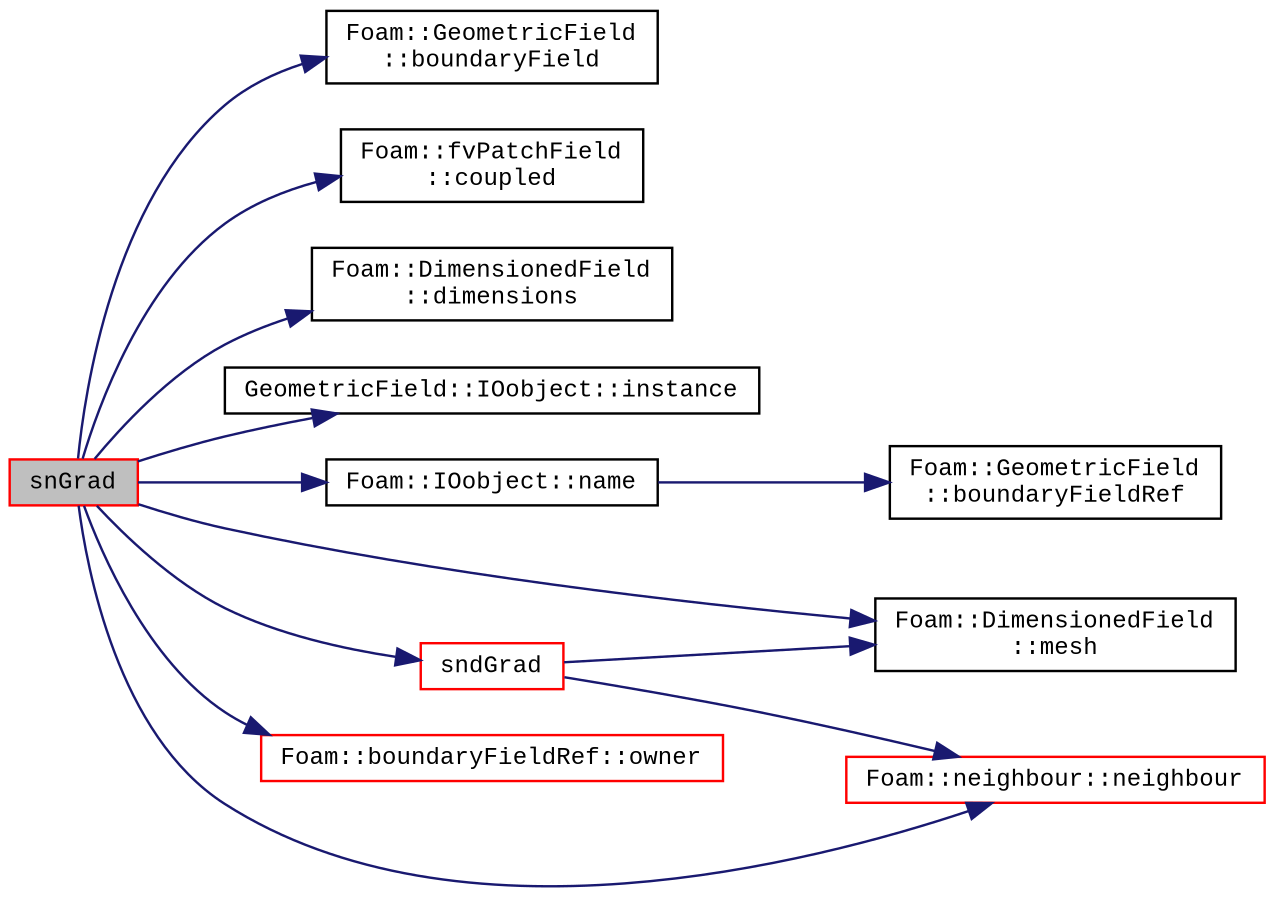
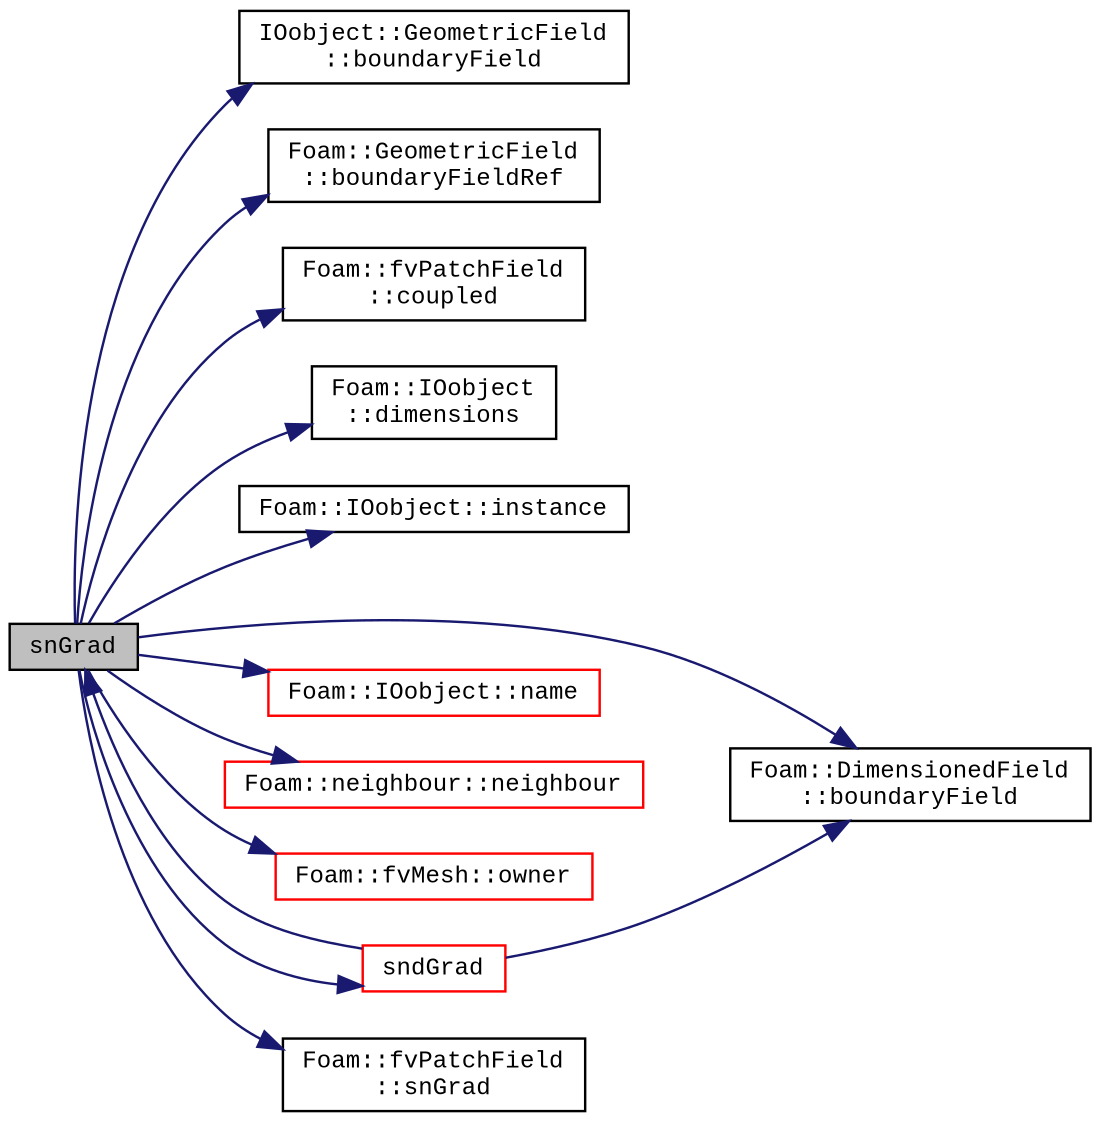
node "Foam::GeometricField ::boundaryField": label "Foam::GeometricField ::boundaryField" -> "IOobject::GeometricField ::boundaryField"
node "Foam::DimensionedField ::dimensions": label "Foam::DimensionedField ::dimensions" -> "Foam::IOobject ::dimensions"
node "GeometricField::IOobject::instance": label "GeometricField::IOobject::instance" -> "Foam::IOobject::instance"
node "snGrad": color red -> black
node "Foam::IOobject::name": color black -> red
edge "Foam::IOobject::name" -> "Foam::GeometricField ::boundaryFieldRef": now "snGrad" -> "Foam::GeometricField ::boundaryFieldRef"
node "Foam::DimensionedField ::mesh": label "Foam::DimensionedField ::mesh" -> "Foam::DimensionedField ::boundaryField"
edge "sndGrad" -> "Foam::neighbour::neighbour": now "sndGrad" -> "snGrad"
node "Foam::boundaryFieldRef::owner": label "Foam::boundaryFieldRef::owner" -> "Foam::fvMesh::owner"
node "Foam::fvPatchField ::snGrad": added
